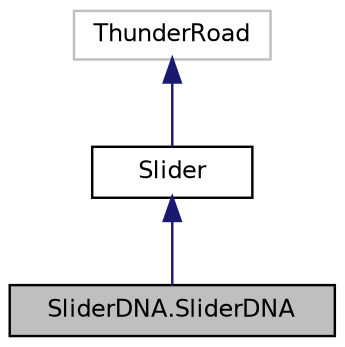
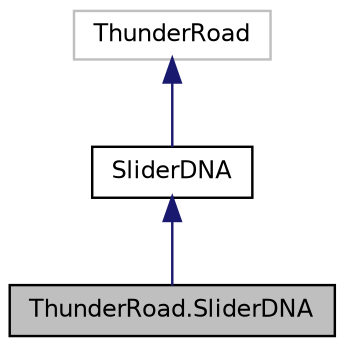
node "Slider": label "Slider" -> "SliderDNA"
node "SliderDNA.SliderDNA": label "SliderDNA.SliderDNA" -> "ThunderRoad.SliderDNA"
